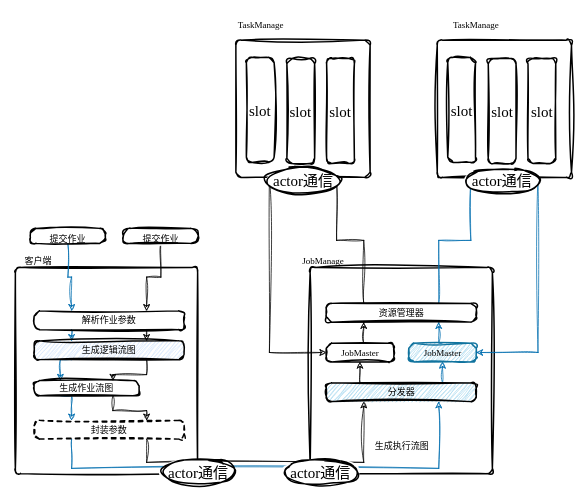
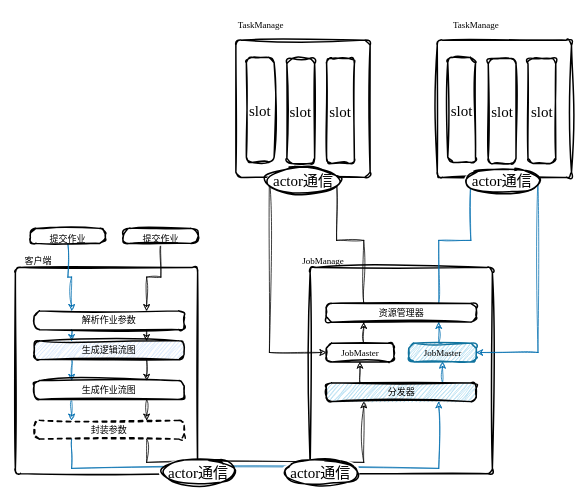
node "生成作业流图": size 105x15 -> 150x19
node "生成执行流图": removed
